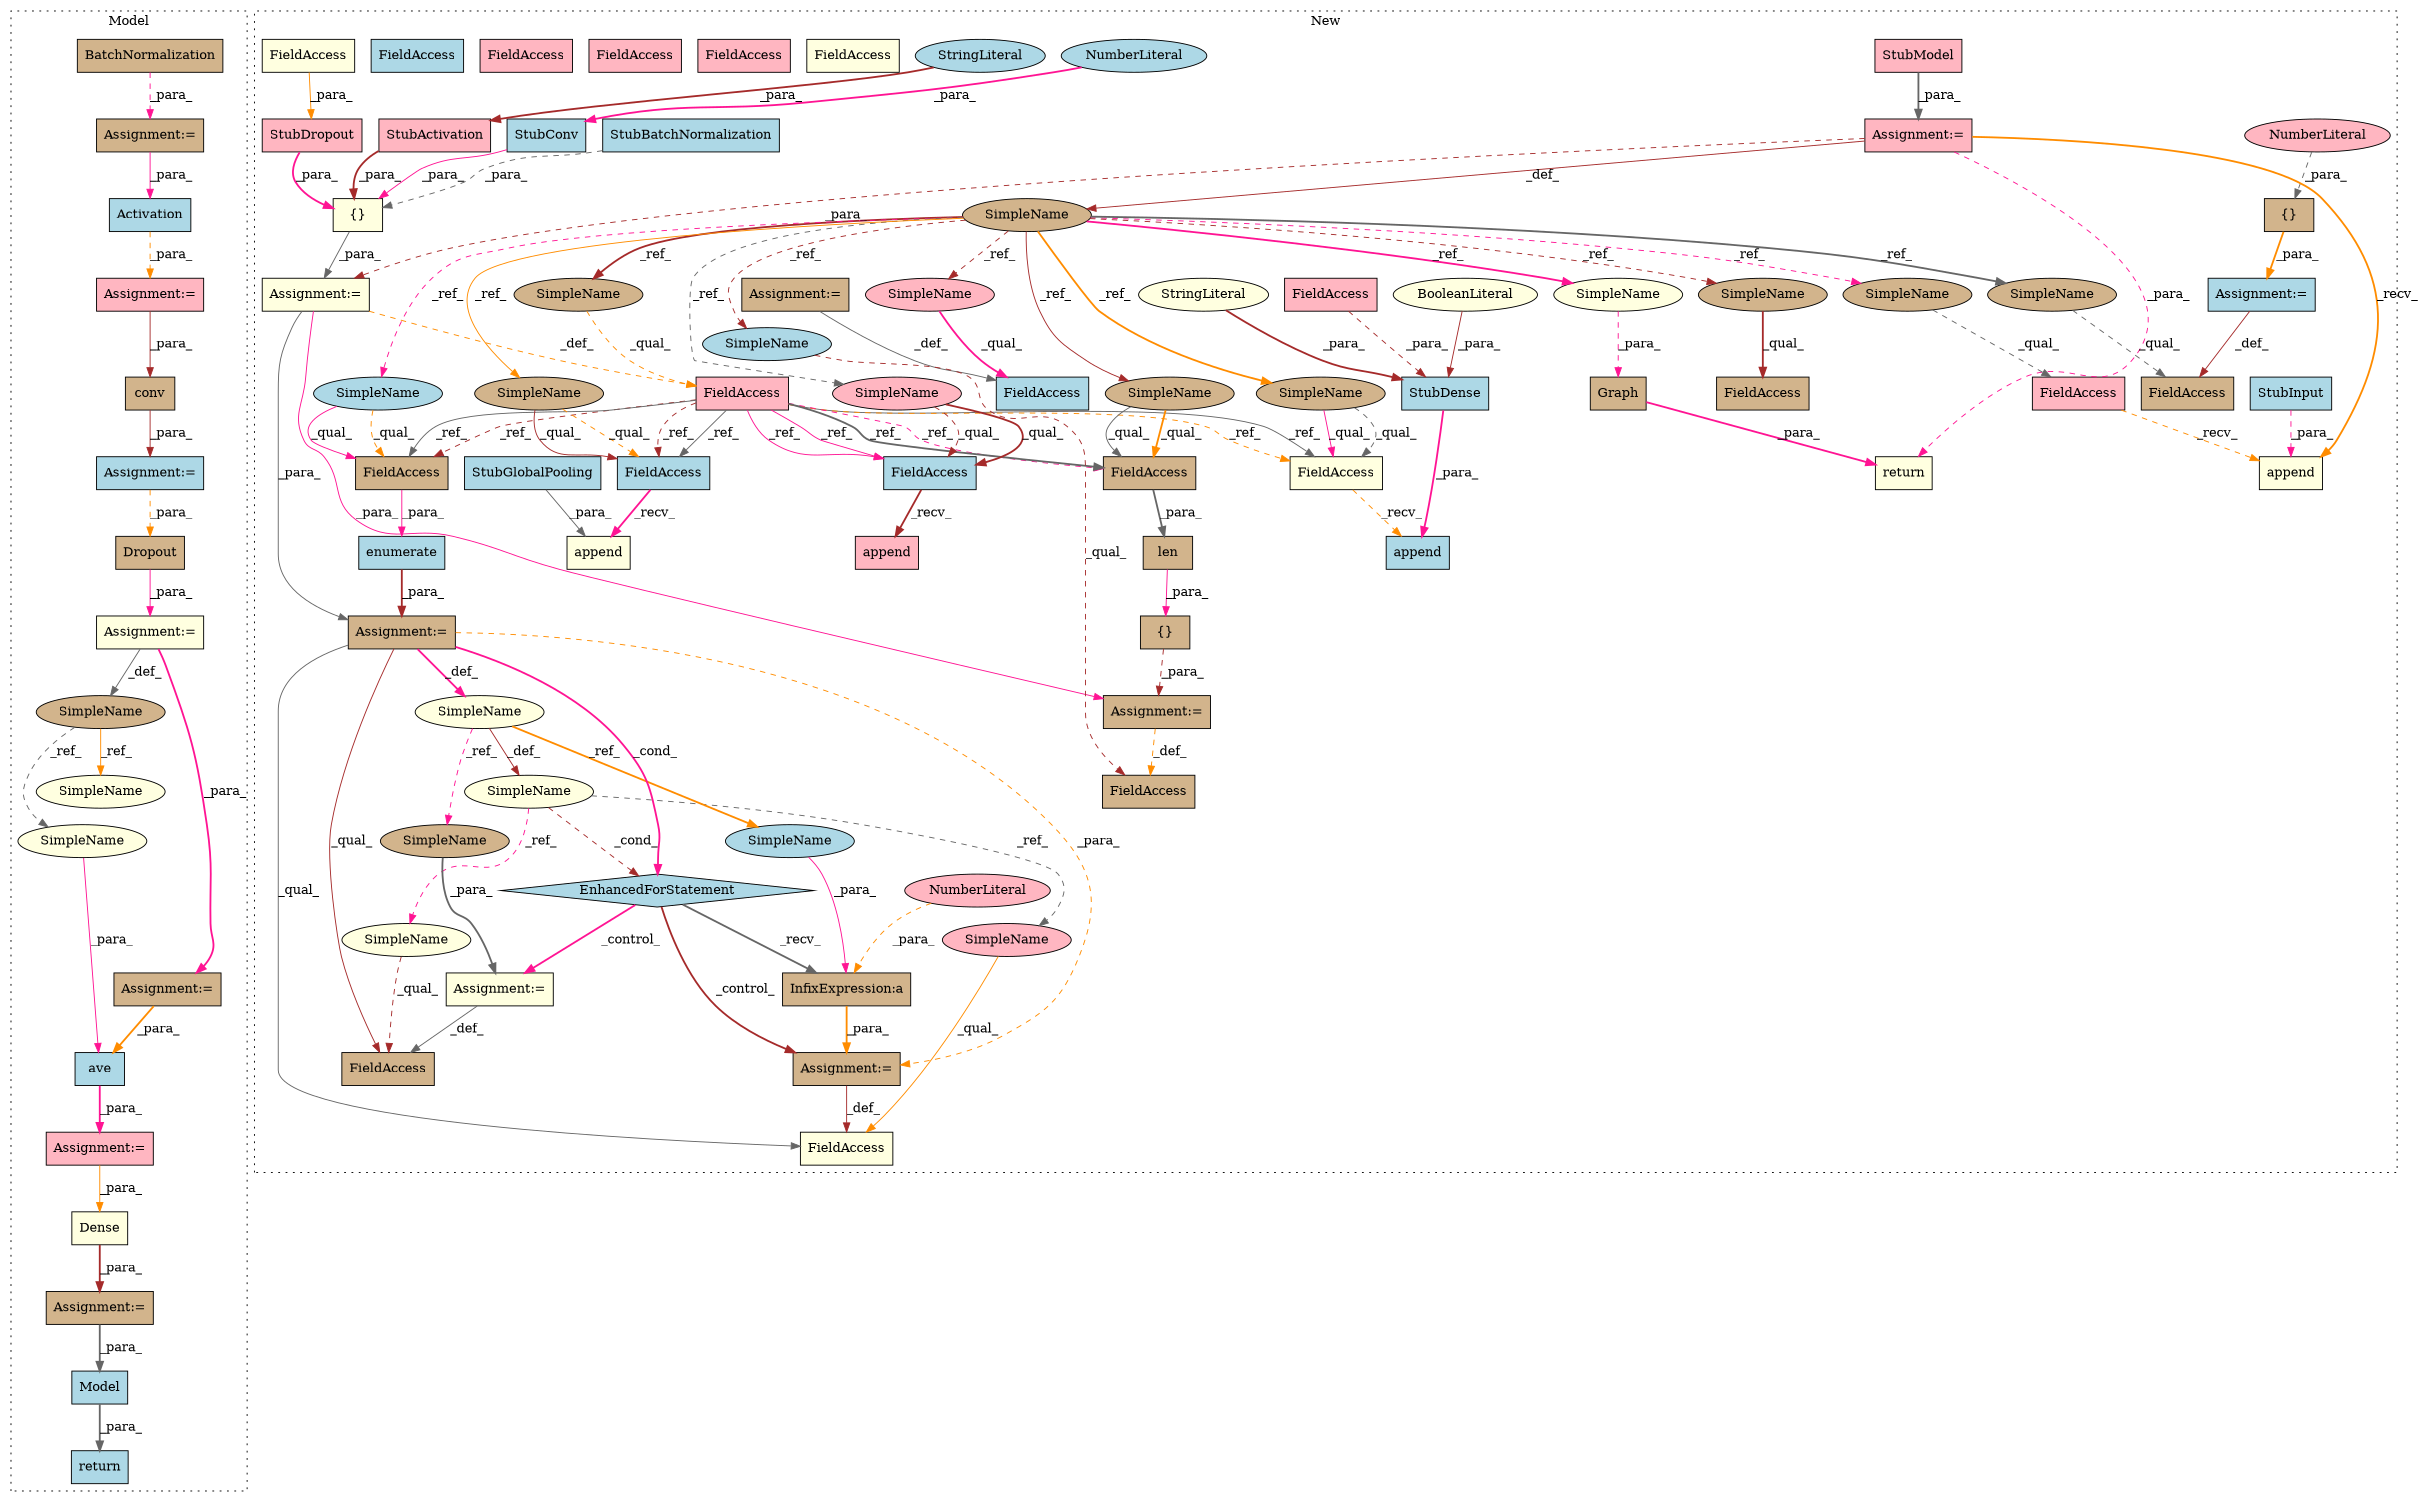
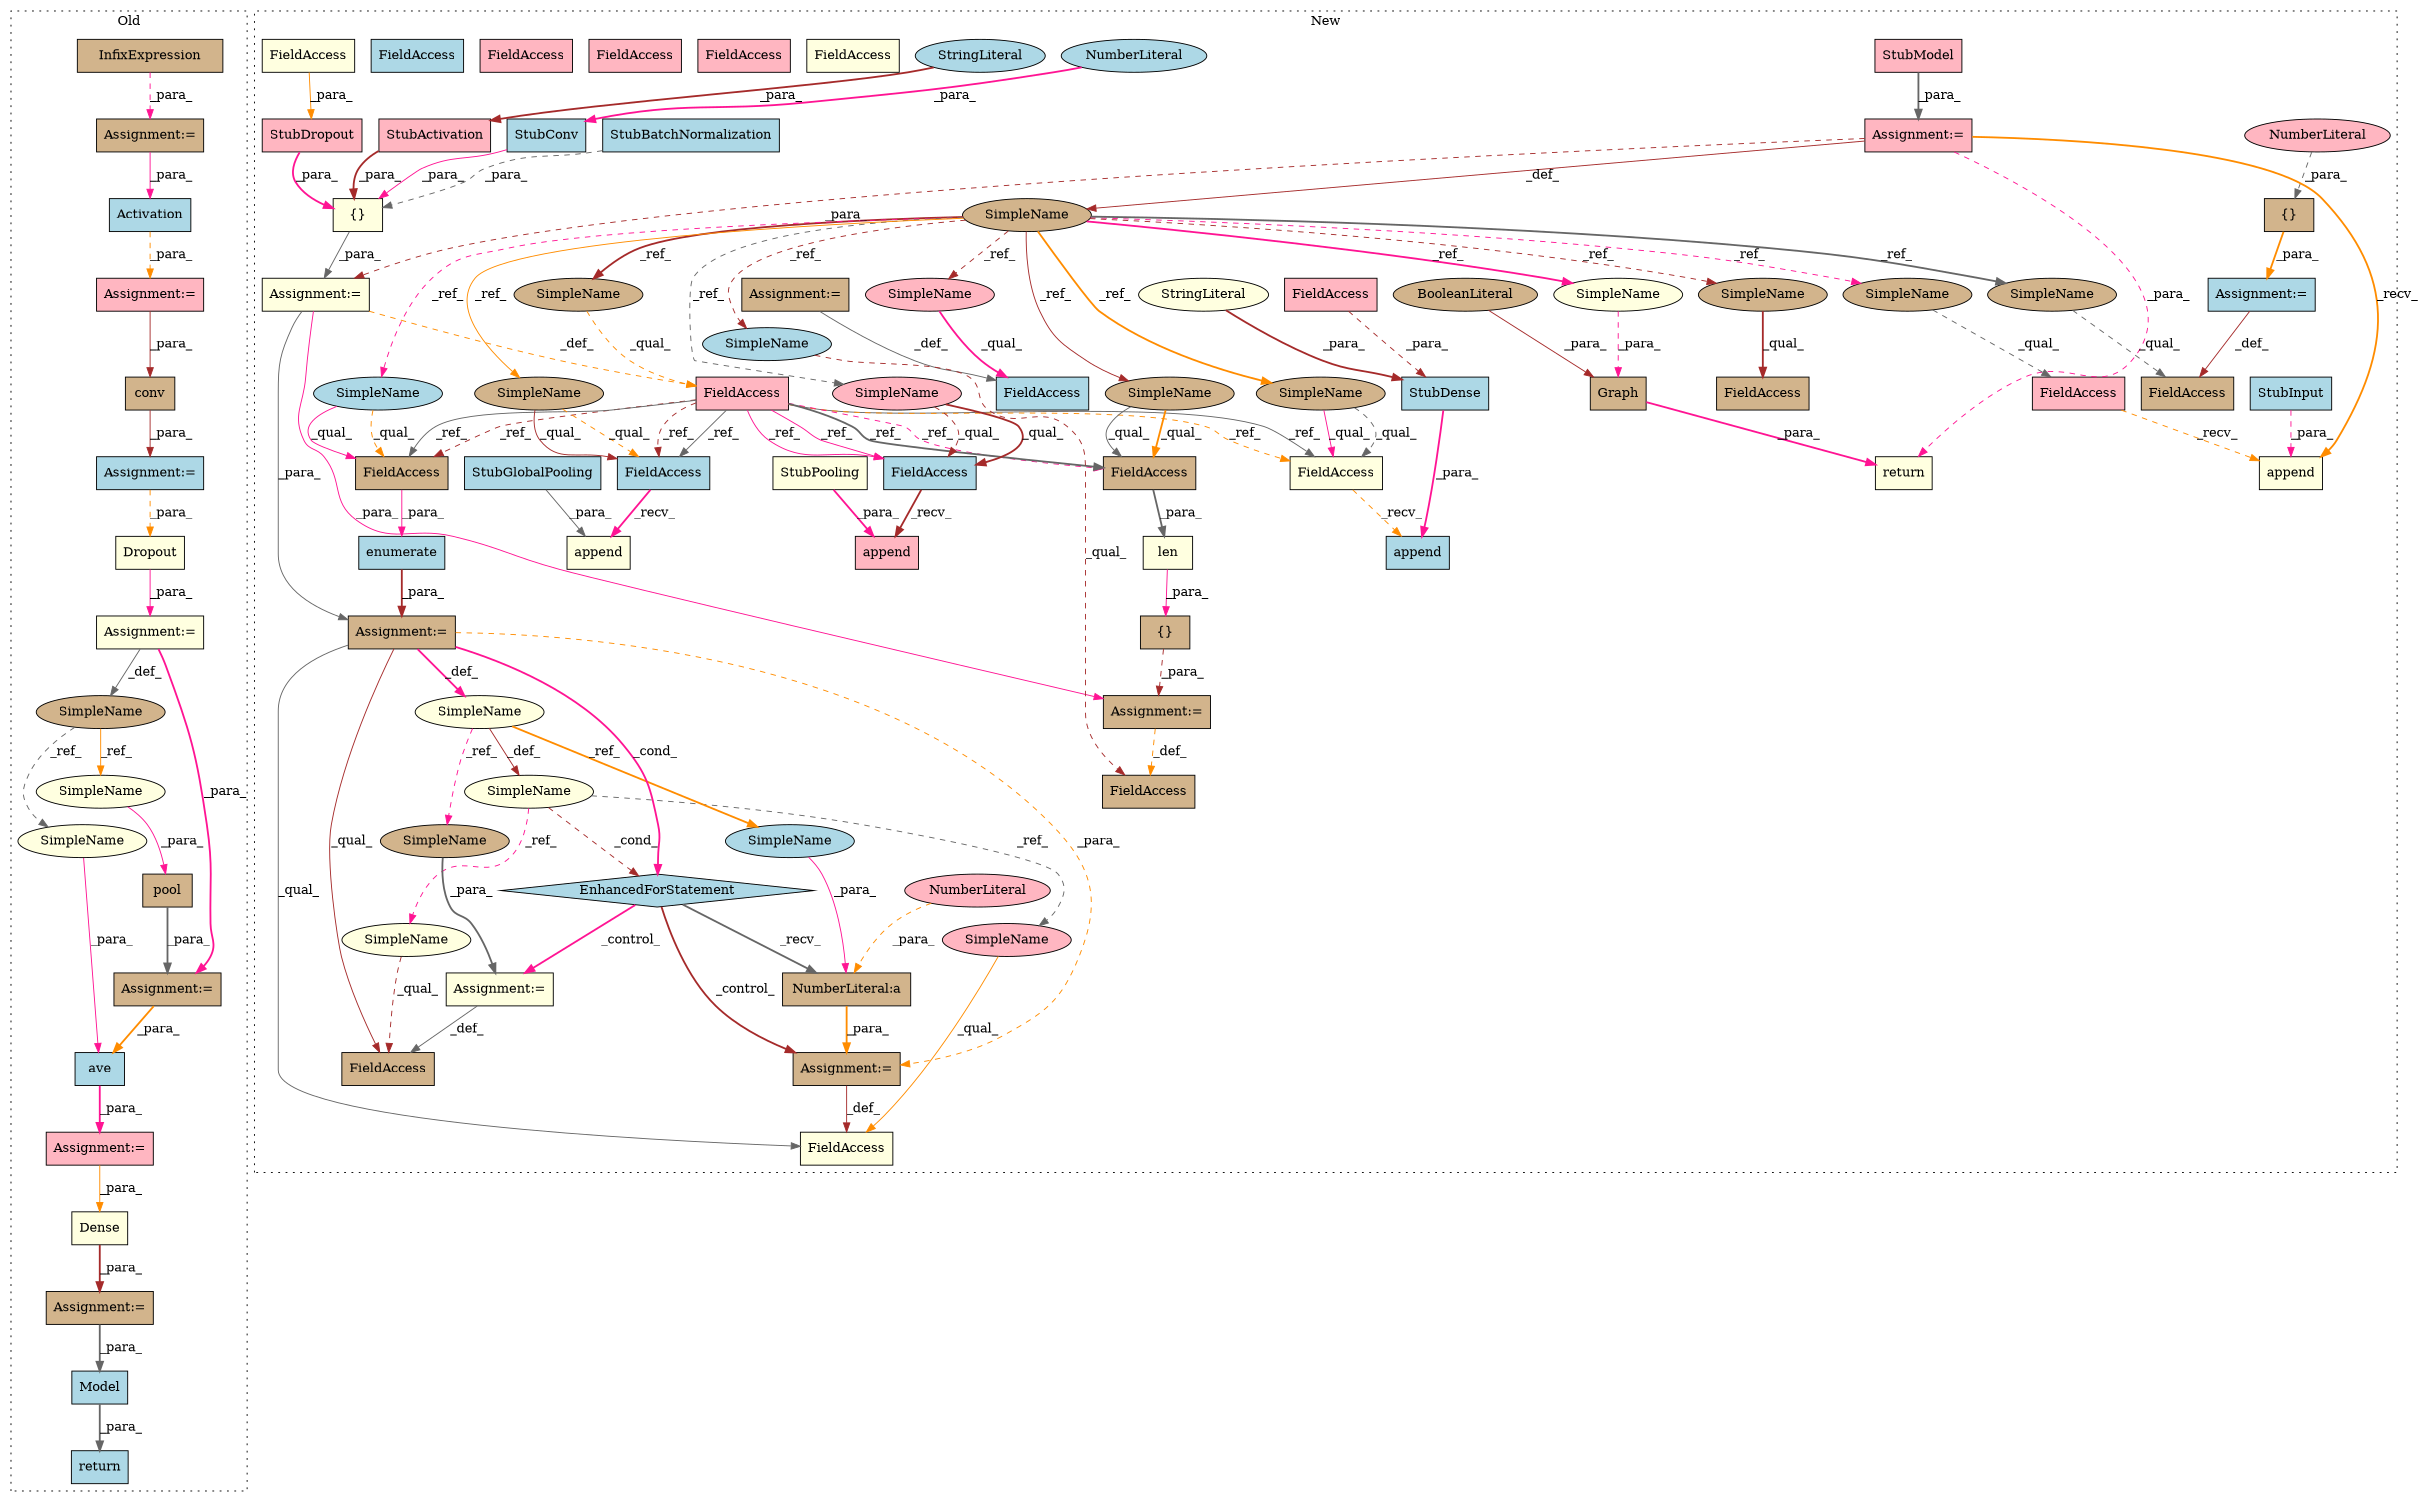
cluster "Model": label "Model" -> "Old"
node "BatchNormalization": label "BatchNormalization" -> "InfixExpression"
node "BooleanLiteral": fillcolor lightyellow -> tan
edge "BooleanLiteral" -> "StubDense": now "BooleanLiteral" -> "Graph"
node "StubPooling": added
node "Dropout": fillcolor tan -> lightyellow
node "len": fillcolor tan -> lightyellow
node "pool": added
node "InfixExpression:a": label "InfixExpression:a" -> "NumberLiteral:a"
